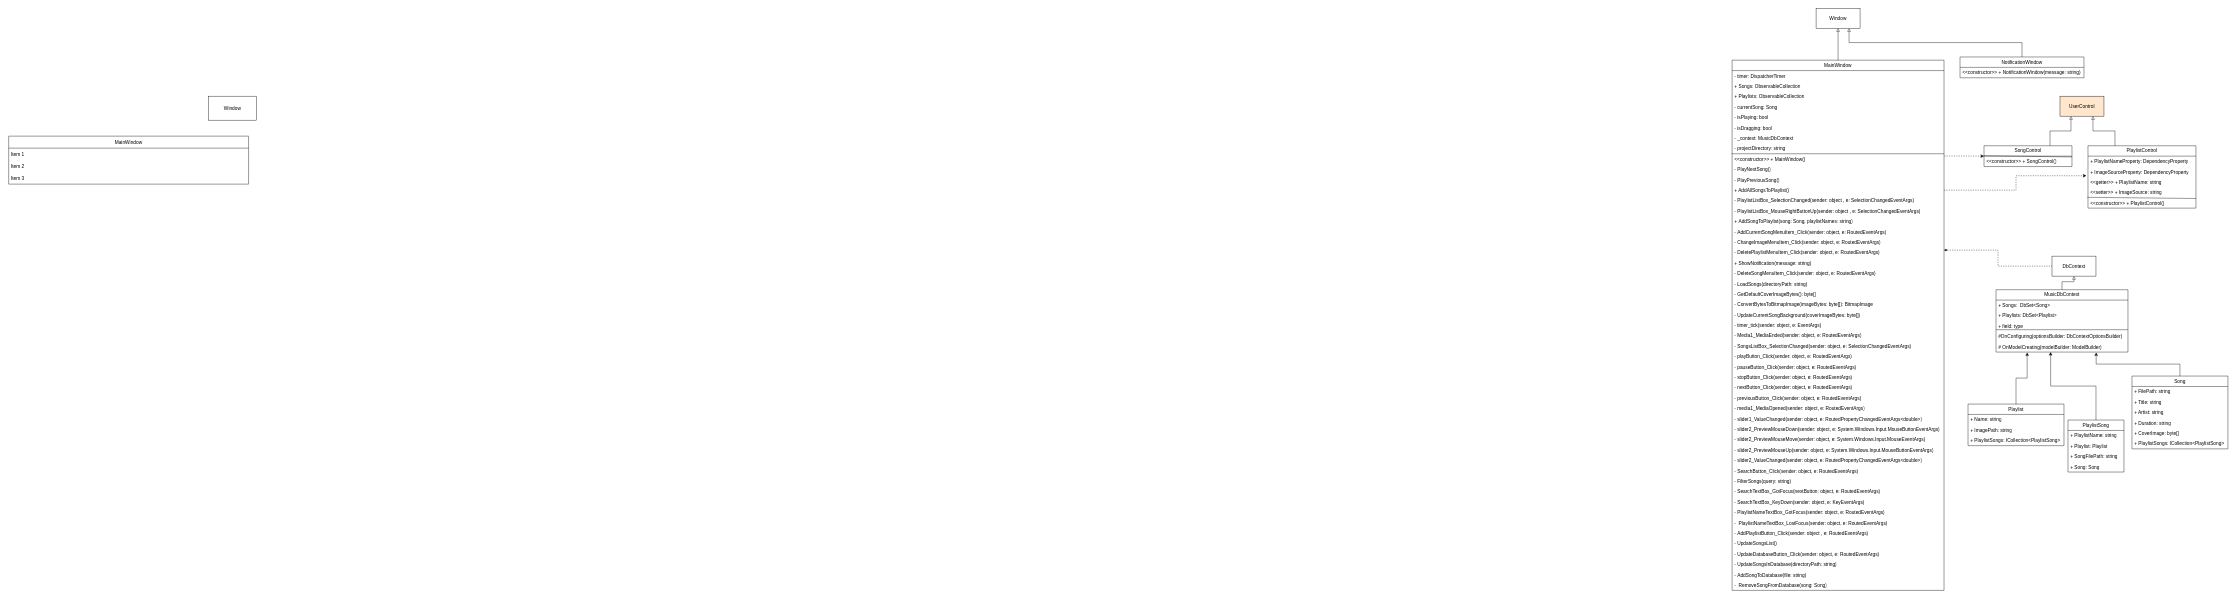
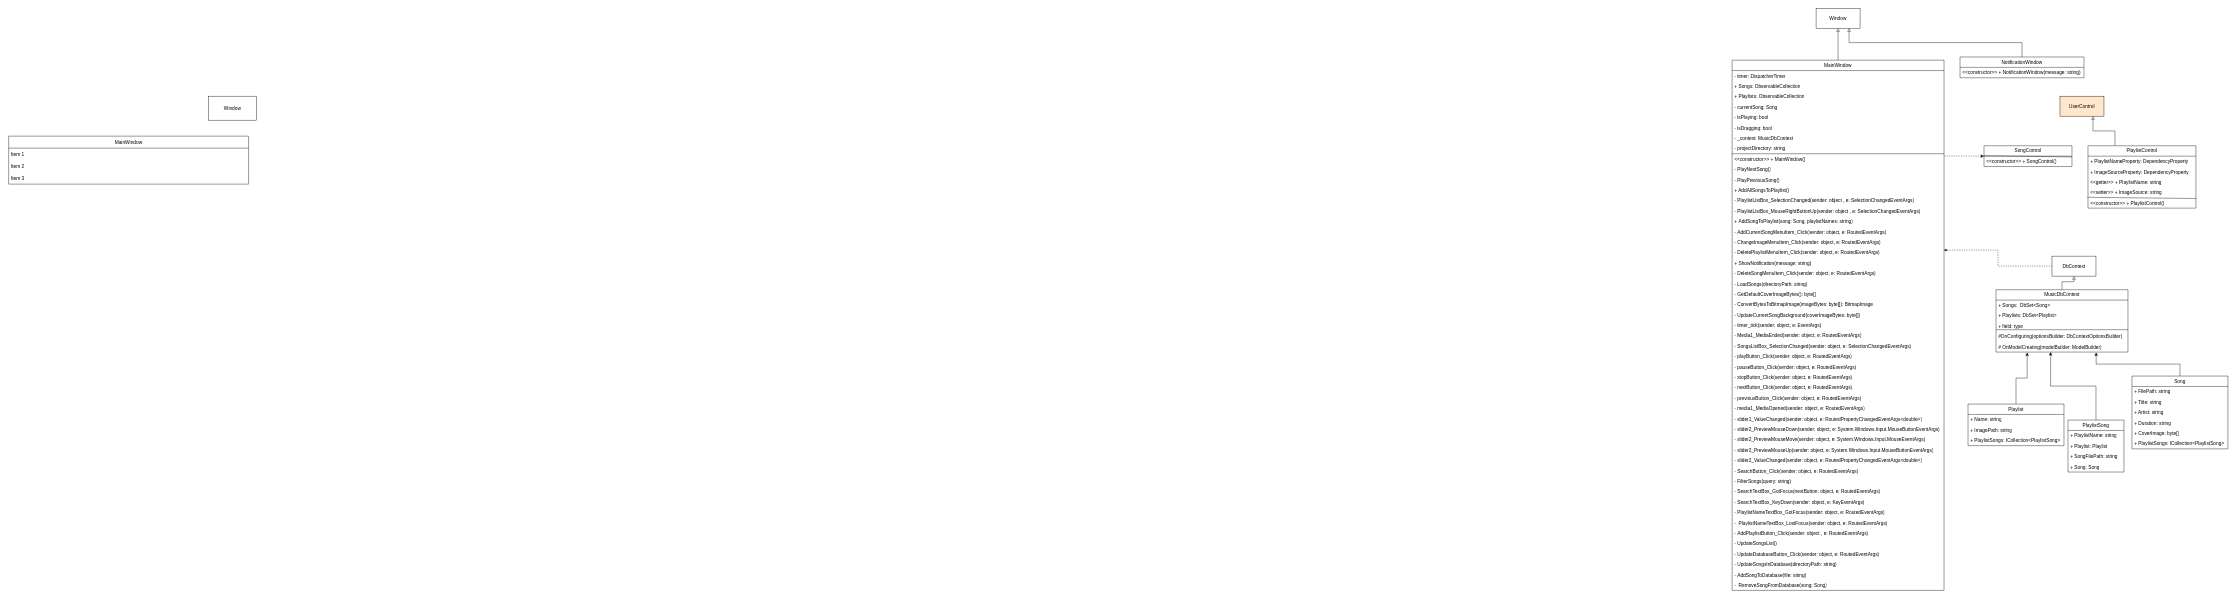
edge "SongControl" -> "UserControl": removed
edge "+ AddAllSongsToPlaylist()" -> "<<getter>> + PlaylistName: string": removed
